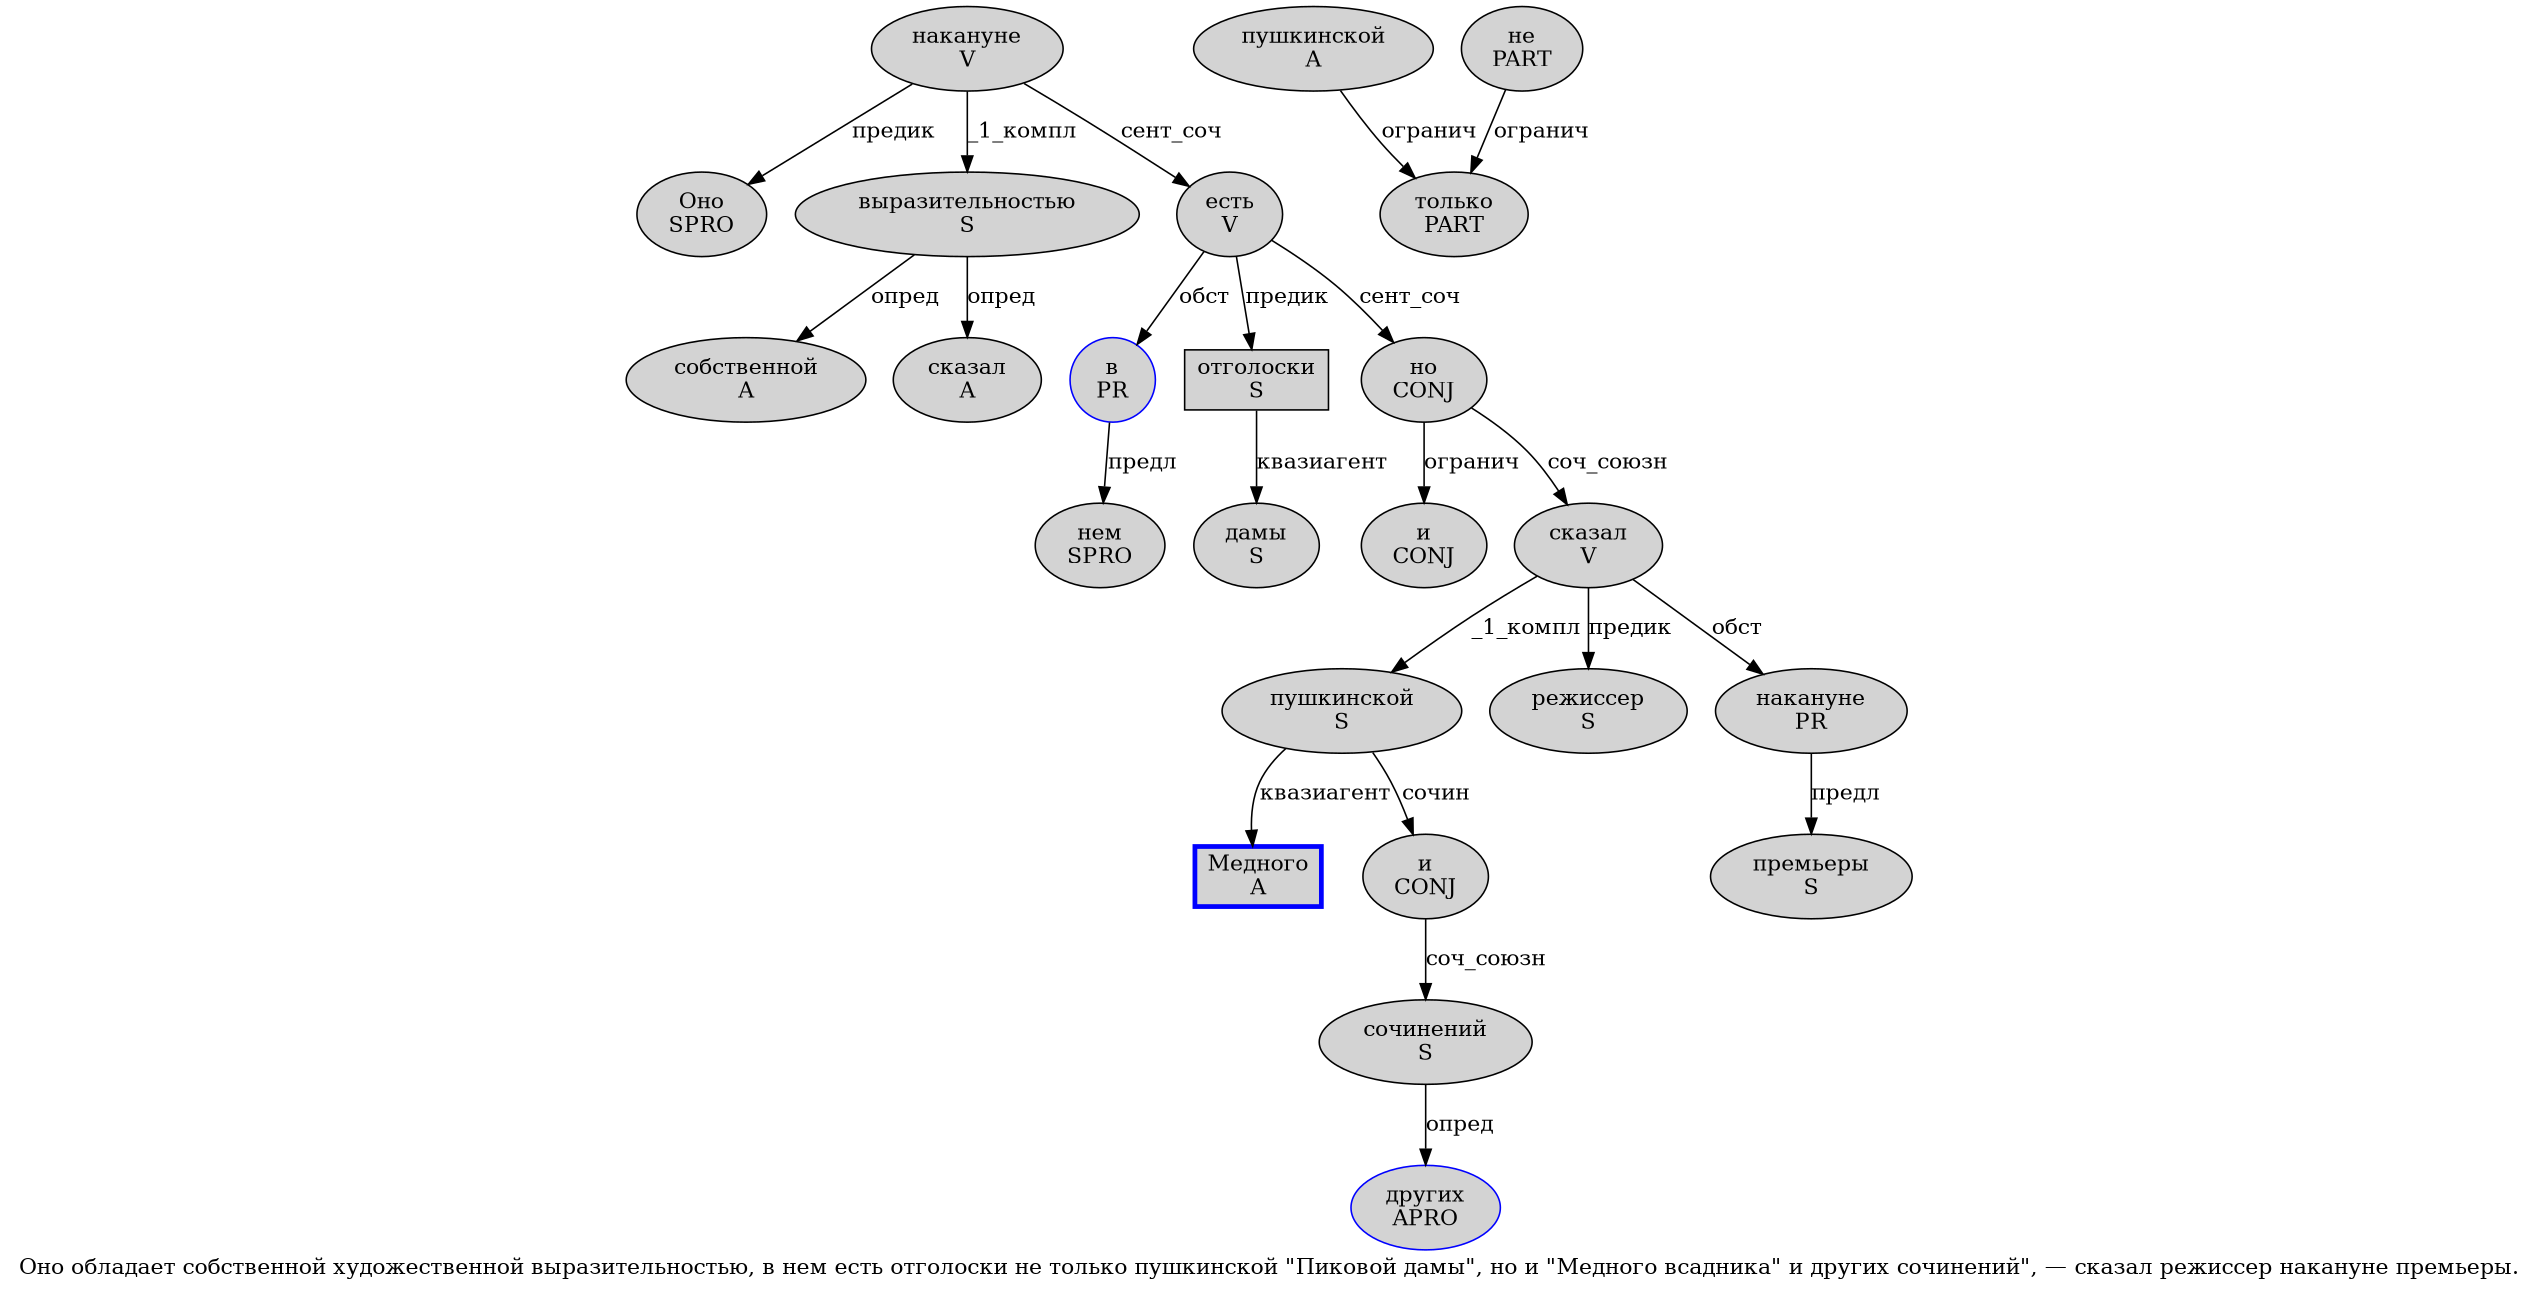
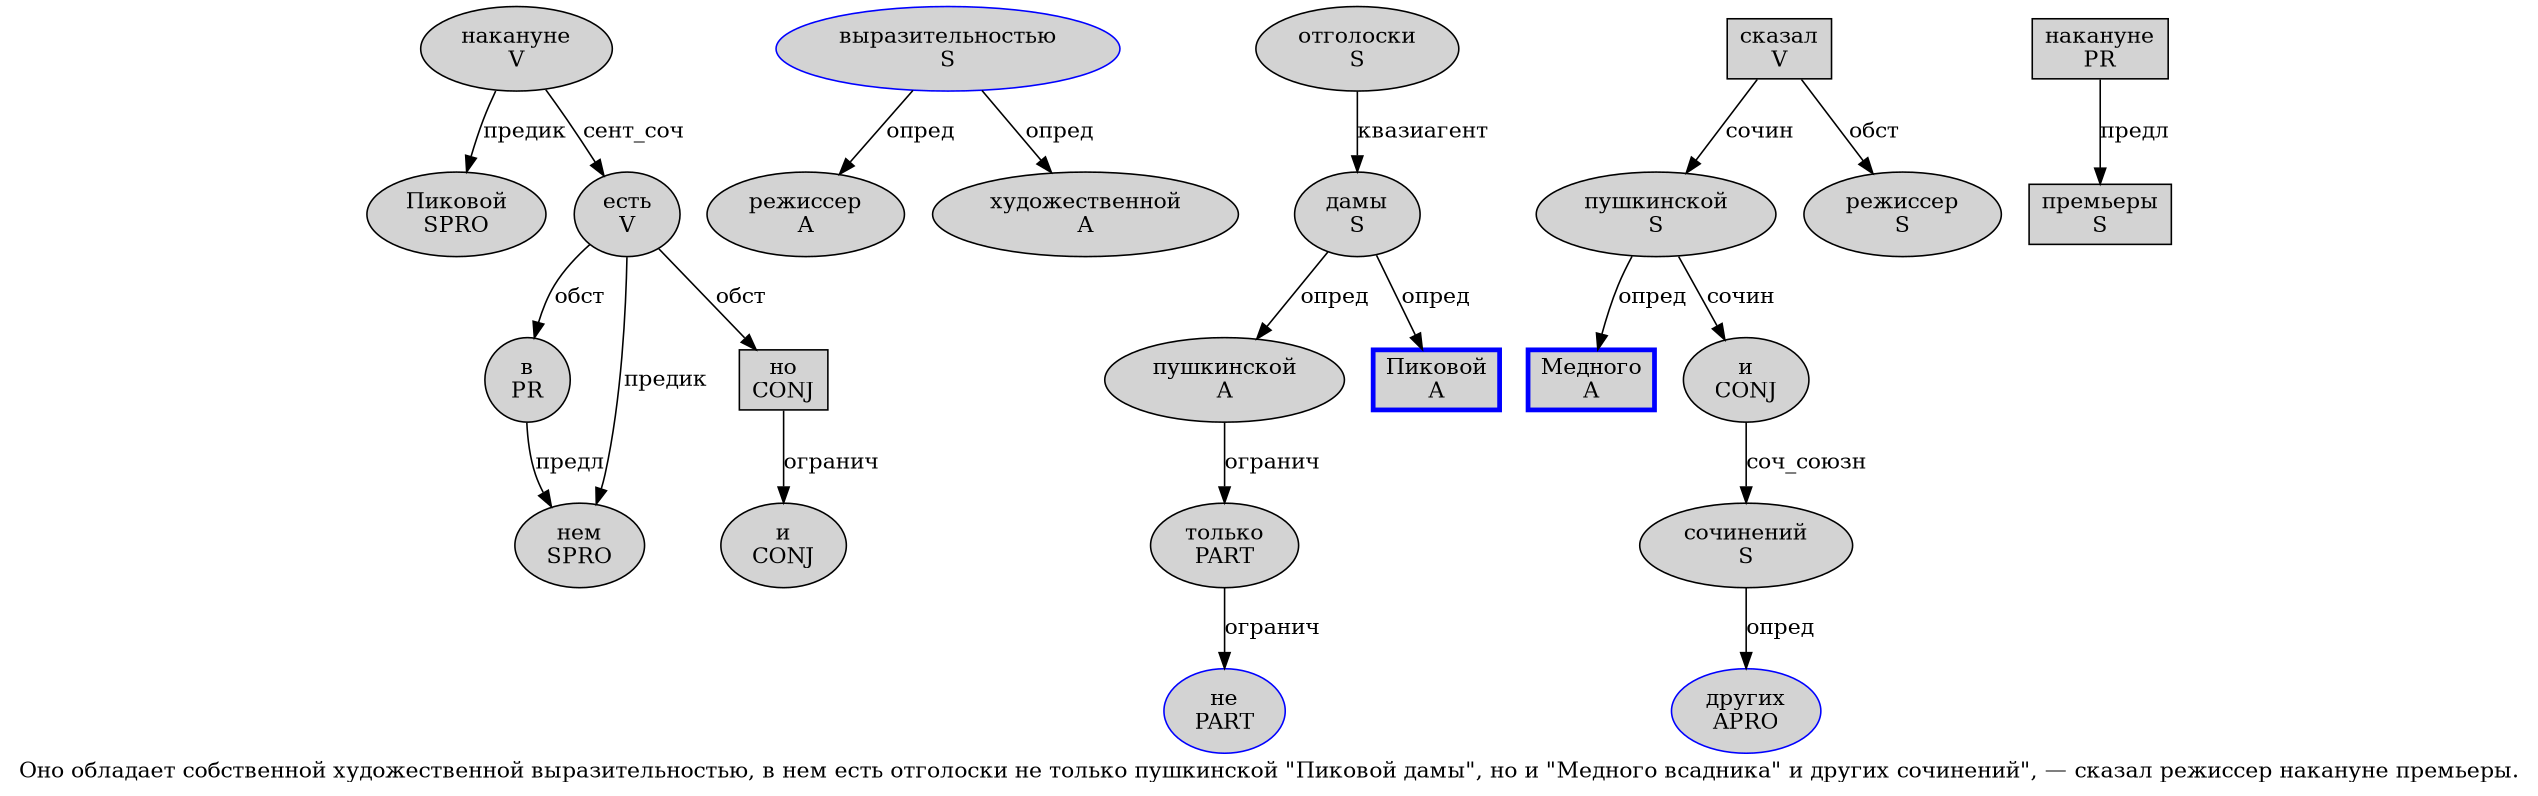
node "не PART": color black -> blue
edge "накануне V" -> "выразительностью S": removed, label "_1_компл"
edge "не PART" -> "только PART": reversed
node "Оно SPRO": label "Оно SPRO" -> "Пиковой SPRO"
node "выразительностью S": color black -> blue
edge "дамы S" -> "пушкинской A": added, label "опред"
edge "есть V" -> "отголоски S": now "есть V" -> "нем SPRO"
edge "есть V" -> "но CONJ": label "сент_соч" -> "обст"
node "собственной A": label "собственной A" -> "режиссер A"
node "сказал A": label "сказал A" -> "художественной A"
node "в PR": color blue -> black
node "отголоски S": shape box -> ellipse
node "но CONJ": shape ellipse -> box
node "Пиковой A": added
edge "но CONJ" -> "сказал V": removed, label "соч_союзн"
node "сказал V": shape ellipse -> box
edge "сказал V" -> "накануне PR": removed, label "обст"
edge "сказал V" -> "пушкинской S": label "_1_компл" -> "сочин"
edge "сказал V" -> "режиссер S": label "предик" -> "обст"
node "накануне PR": shape ellipse -> box
edge "пушкинской S" -> "Медного A": label "квазиагент" -> "опред"
node "премьеры S": shape ellipse -> box
